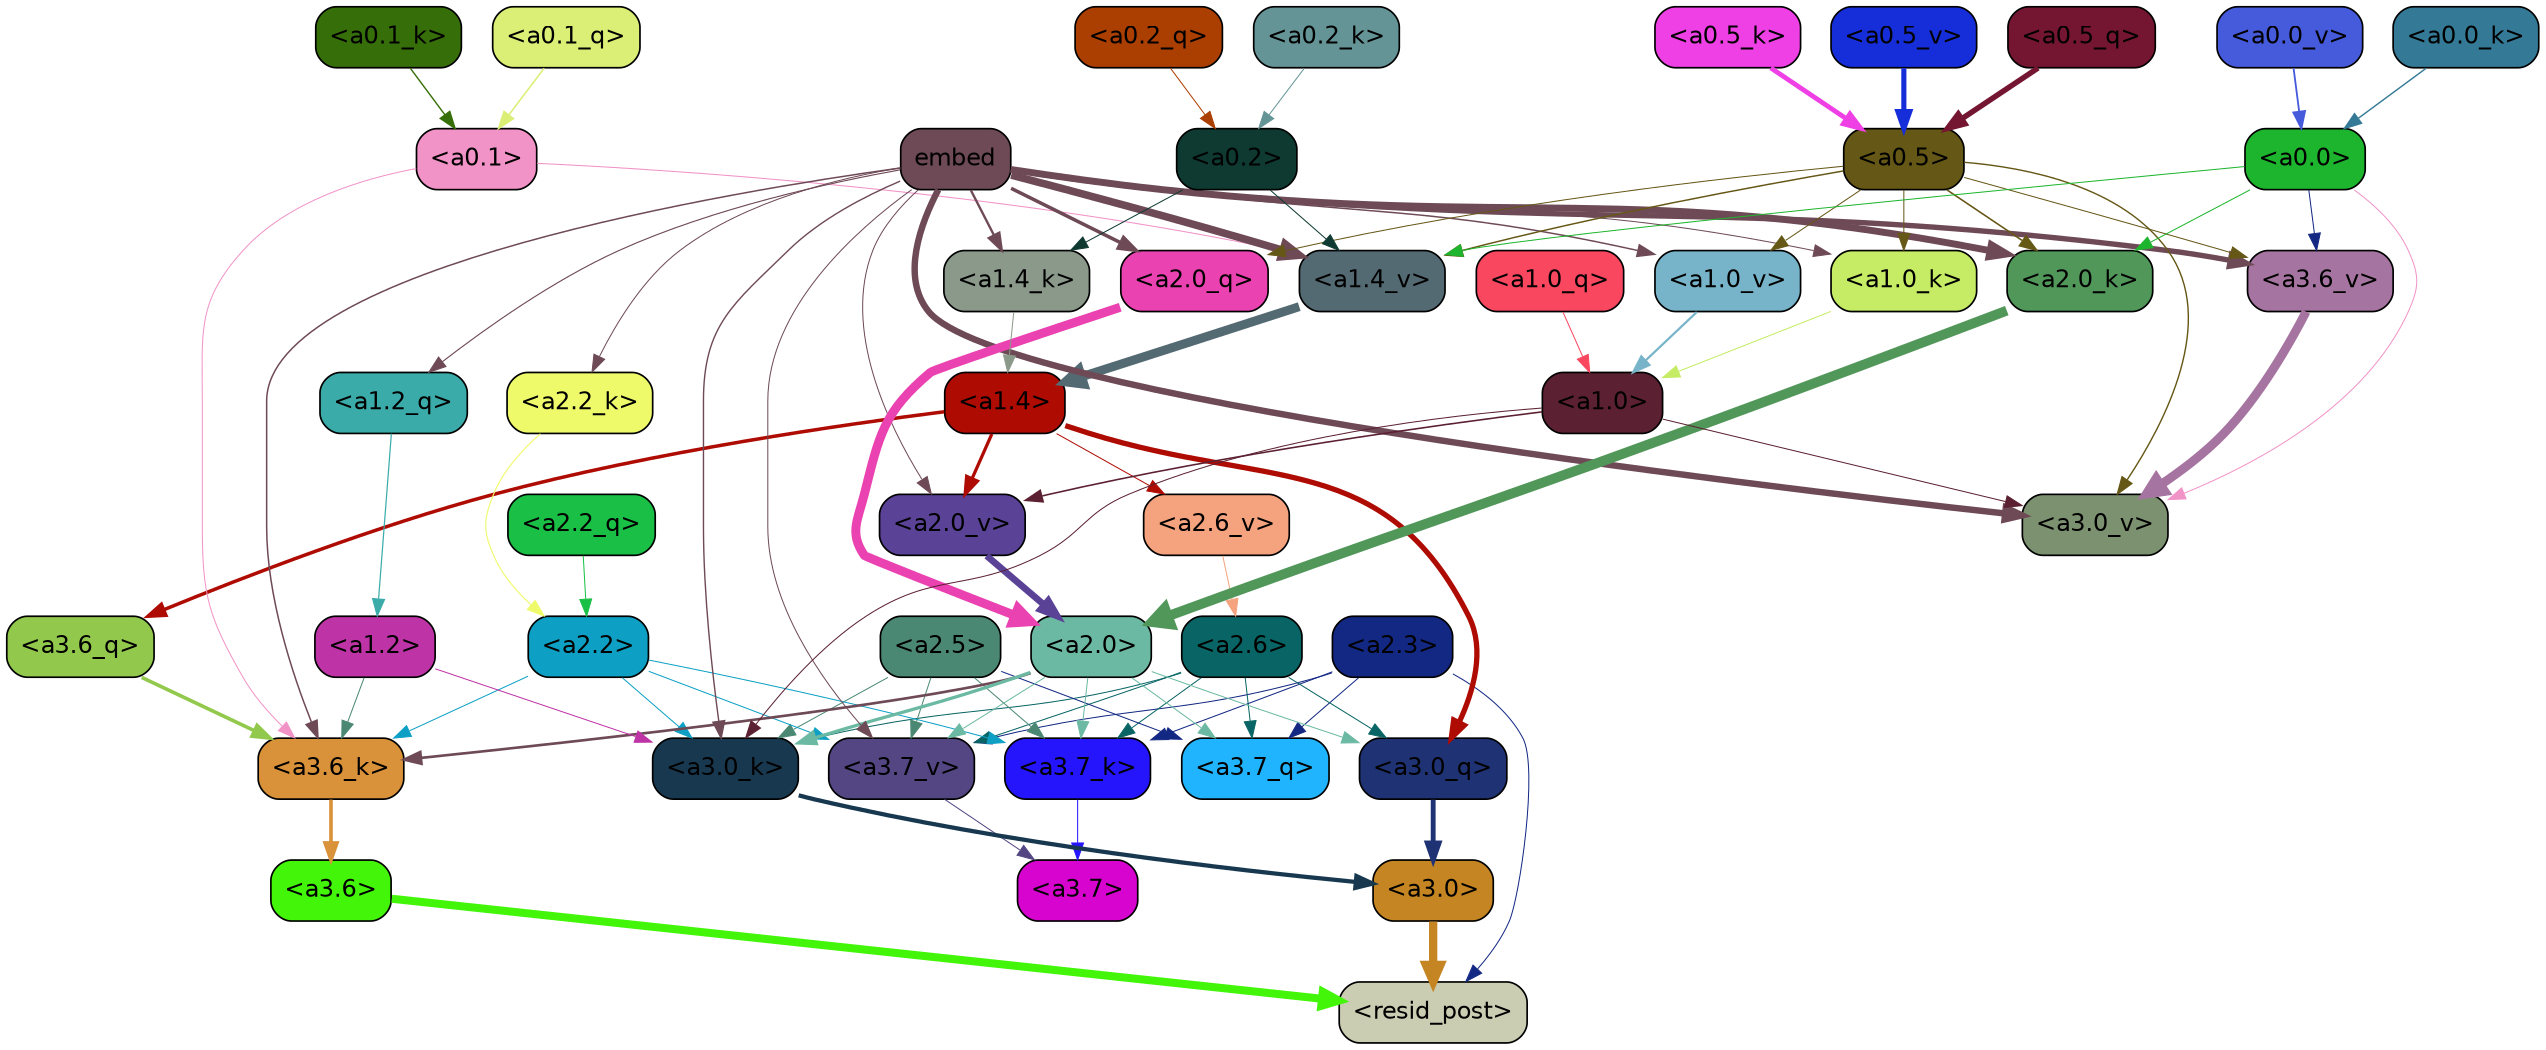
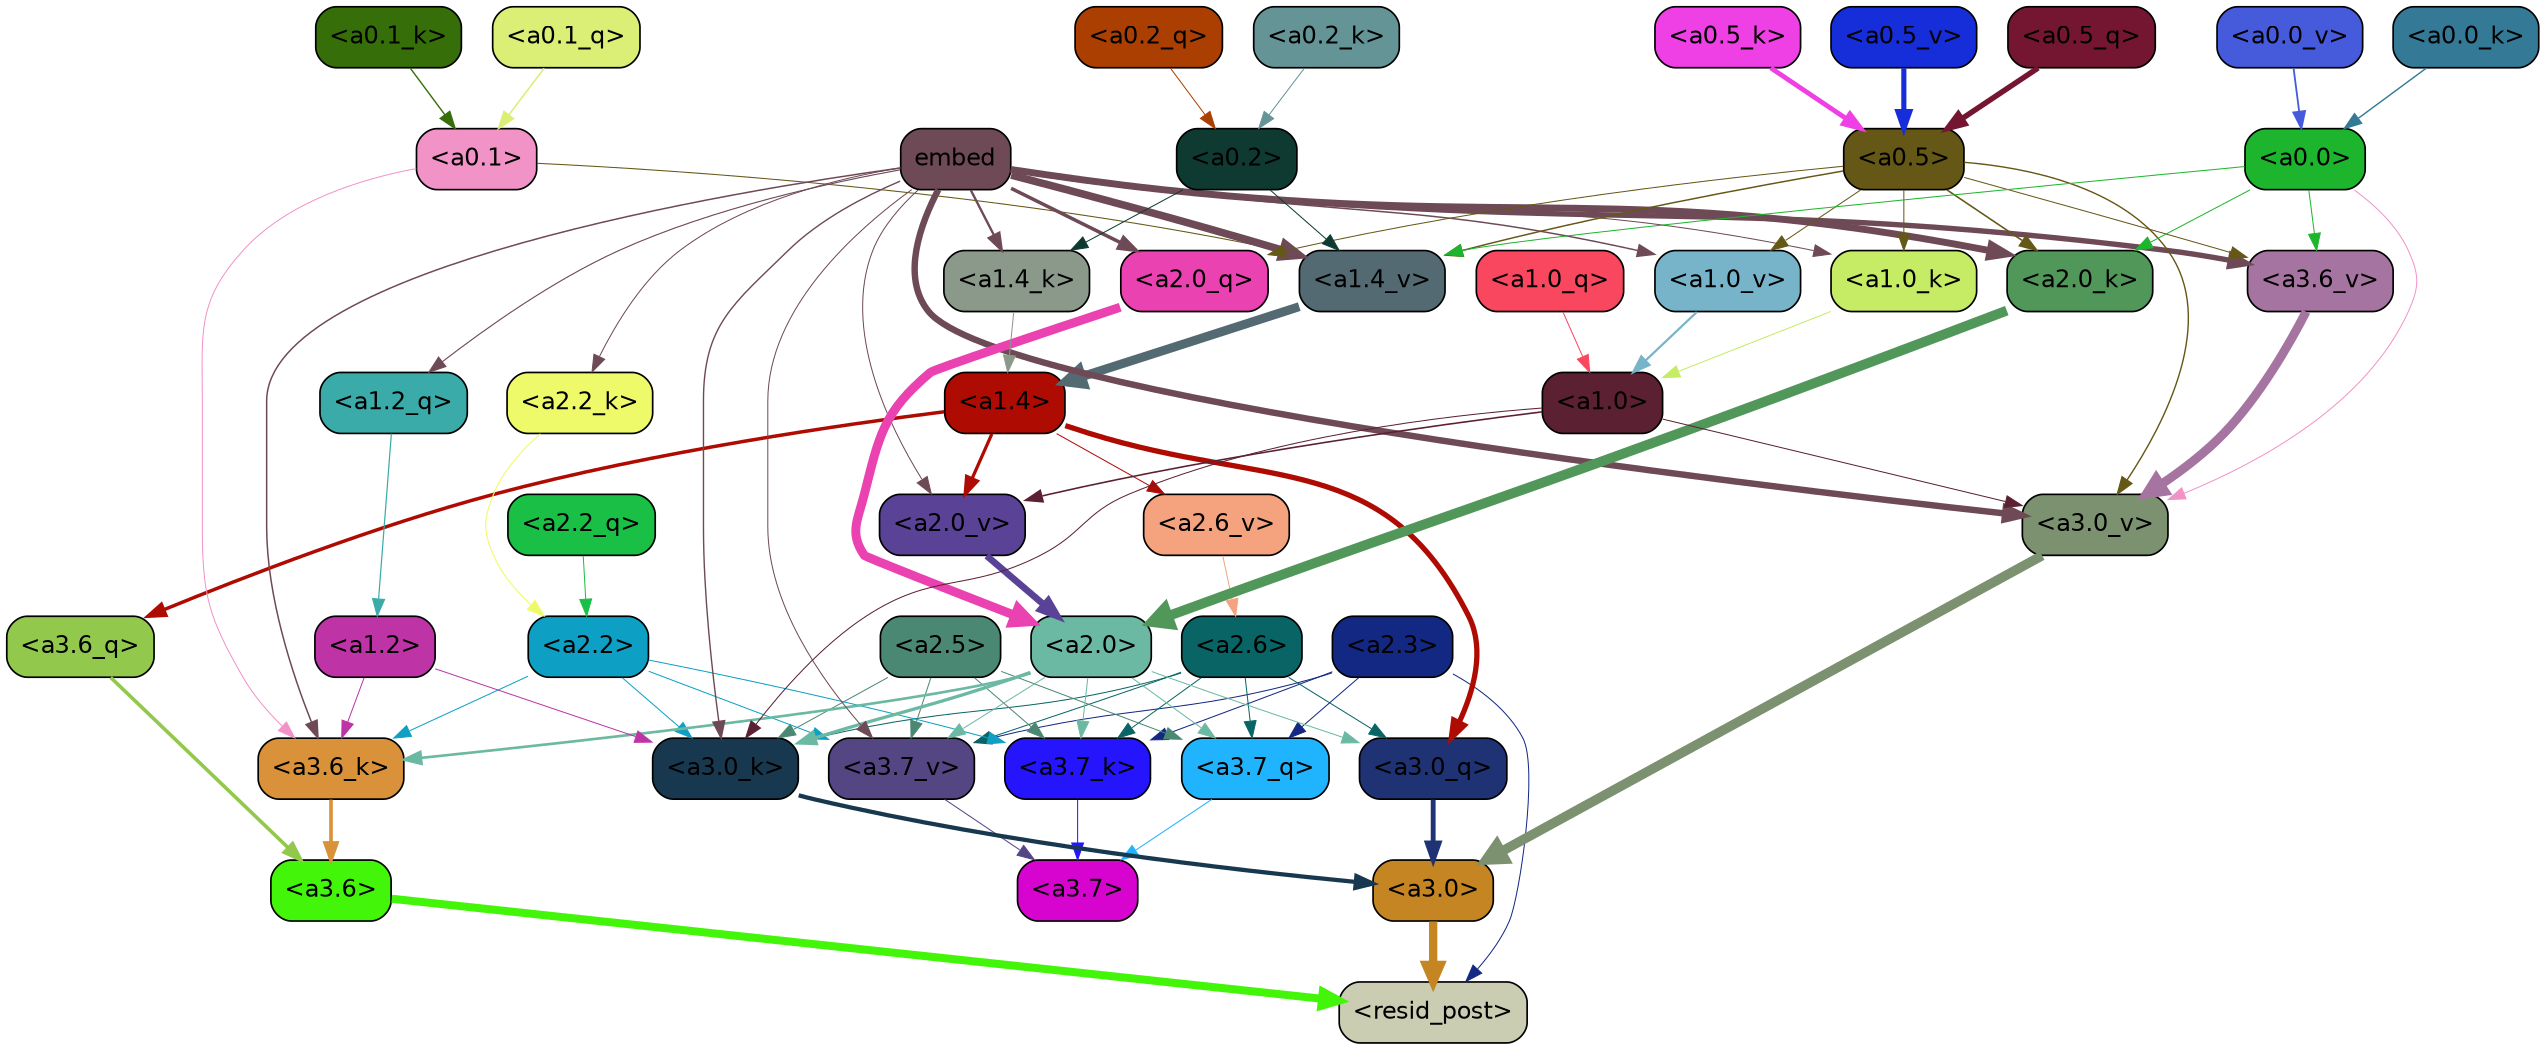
edge "<a0.1>" -> "<a1.4_v>": color #f193c7 -> #655716
edge "<a0.0>" -> "<a3.6_v>": color #132883 -> #1eb52e
edge "<a2.5>" -> "<a3.7_q>": color #132883 -> #4b8874
edge "<a1.2>" -> "<a3.6_k>": color #4b8874 -> #be34a7
edge "<a3.6_q>" -> "<a3.6_k>": now "<a3.6_q>" -> "<a3.6>"
edge "<a3.0_v>" -> "<a3.0>": added
edge "<a2.0>" -> "<a3.6_k>": color #6e4a56 -> #6bb9a2
edge "<a3.7_q>" -> "<a3.7>": added
